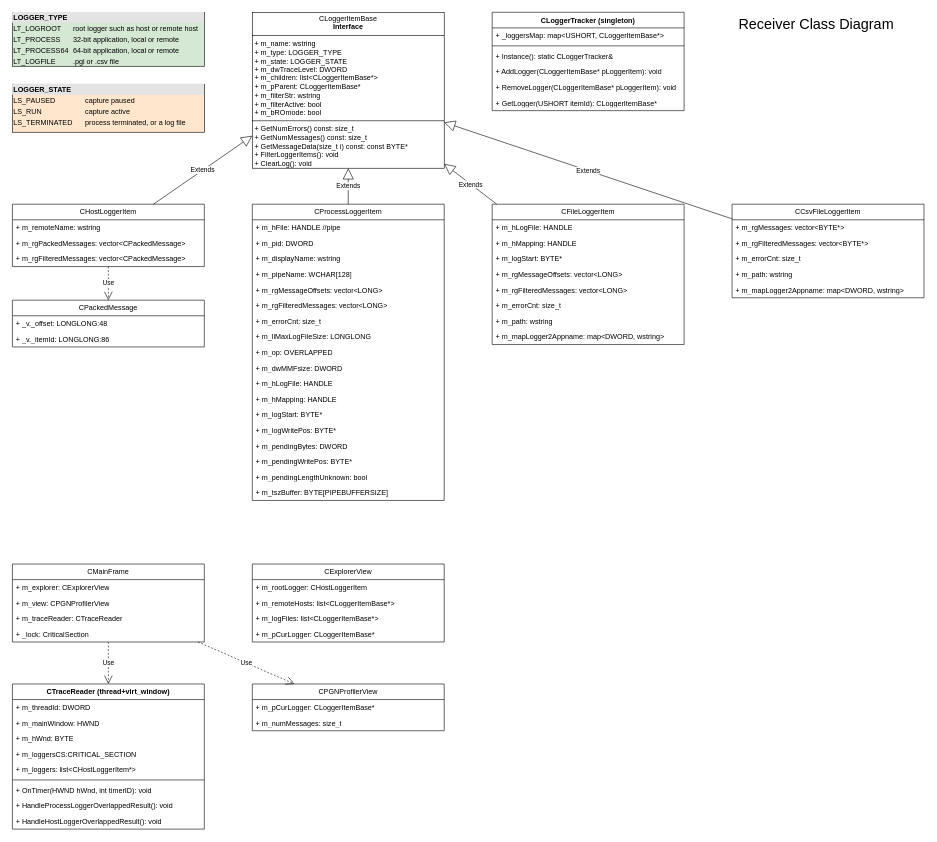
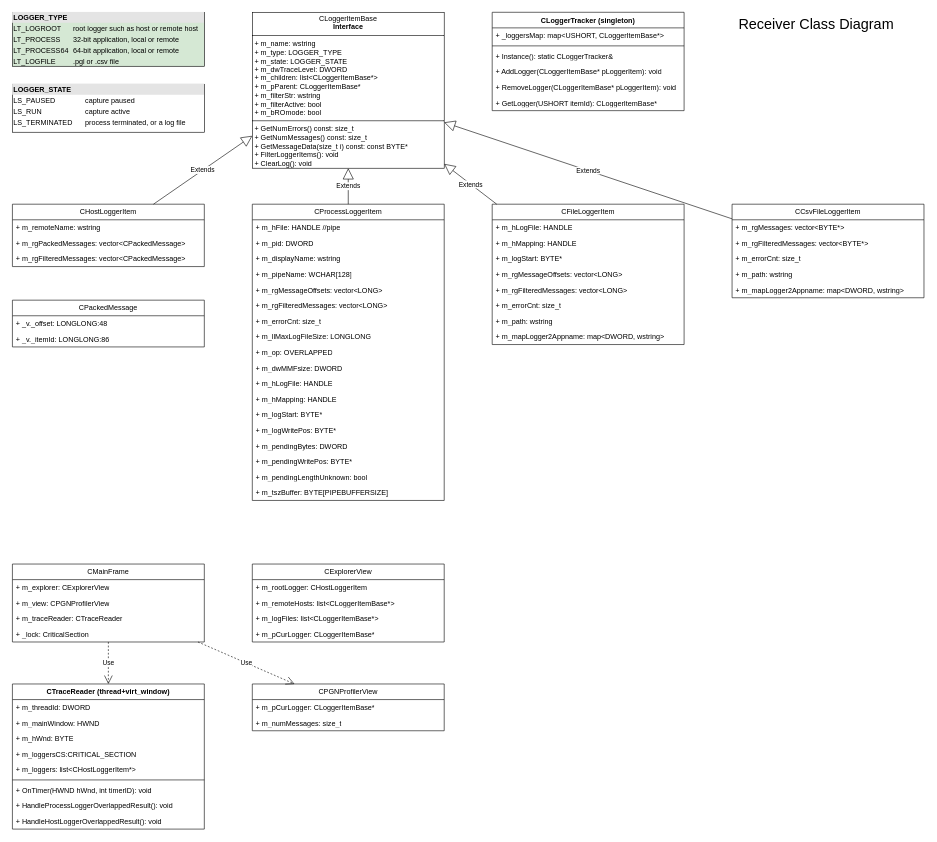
node "LOGGER_STATE LS_PAUSED capture paused LS_RUN capture active LS_TERMINATED process terminated, or a log file": fillcolor #ffe6cc -> #ffffff
edge "CHostLoggerItem" -> "CPackedMessage": removed, label "Use"
